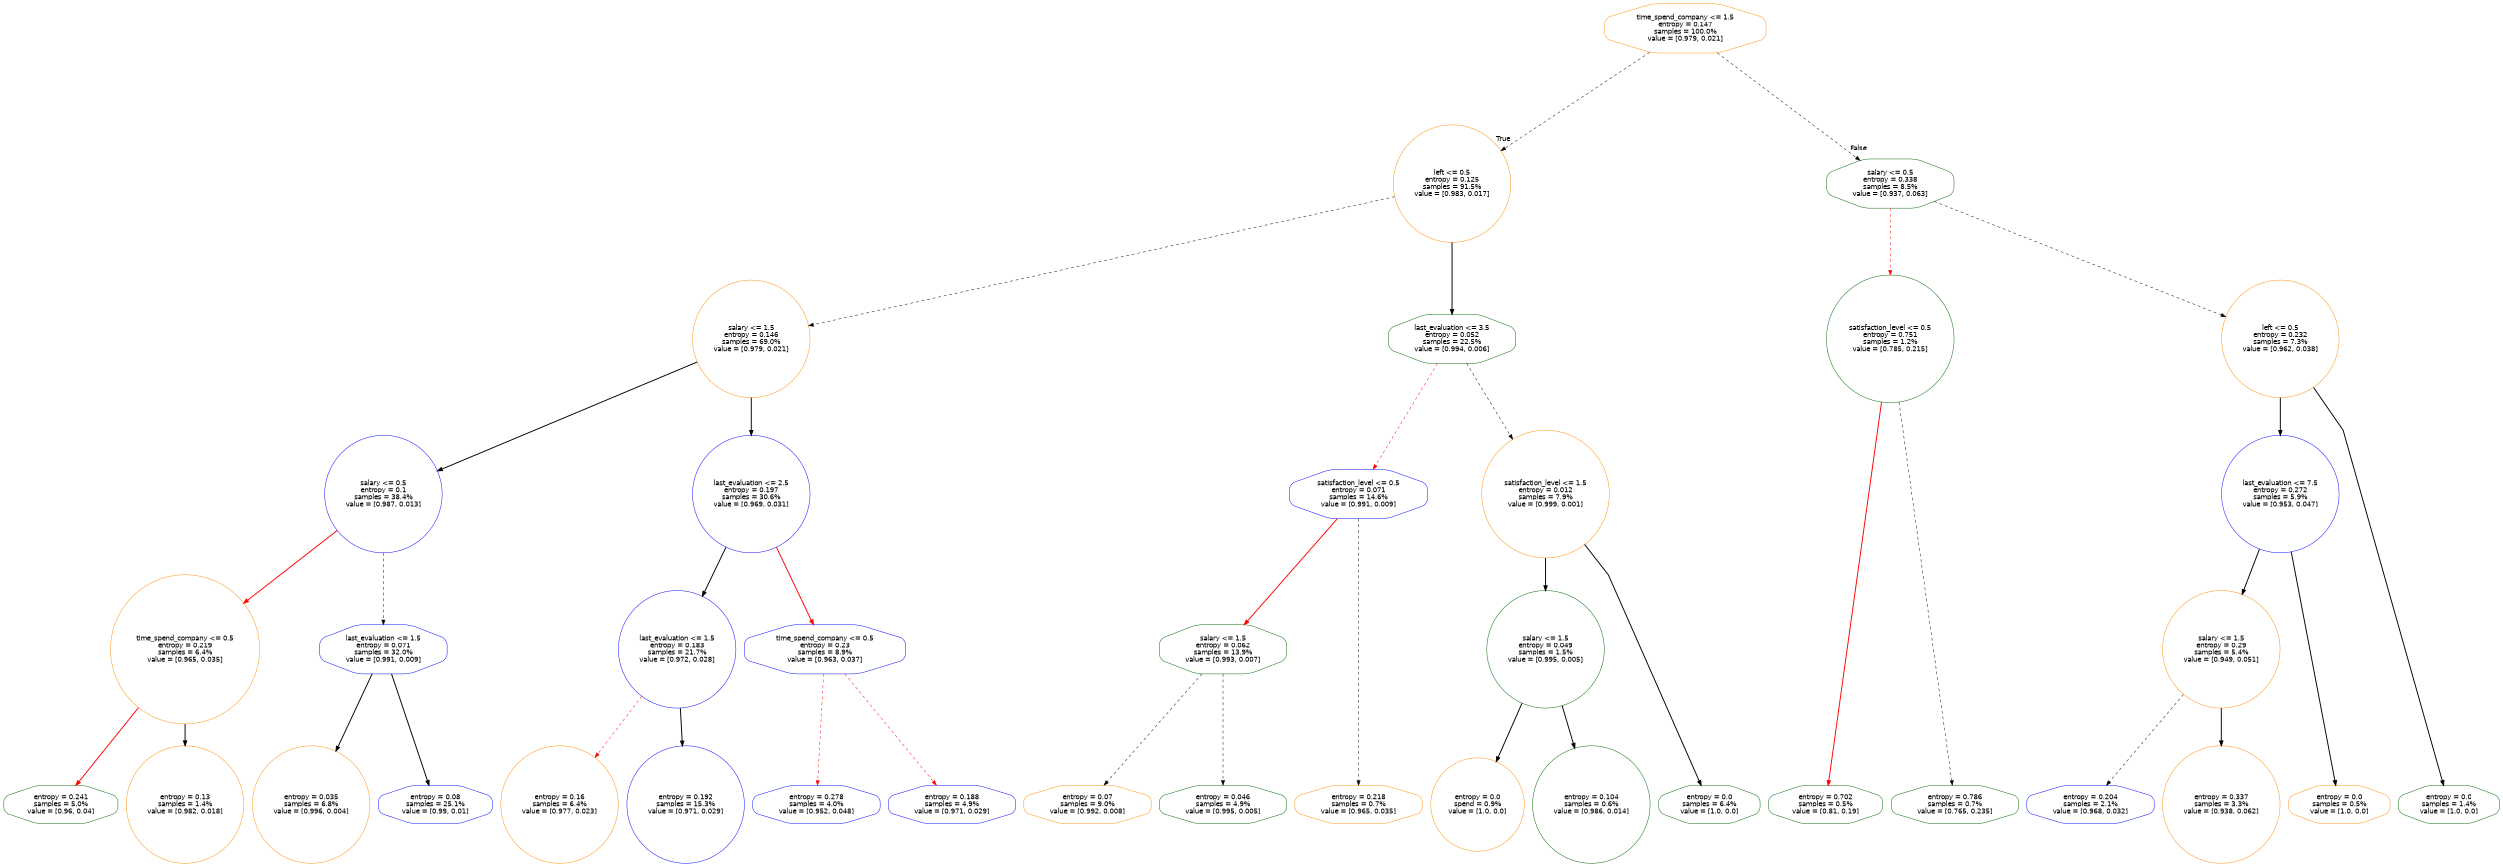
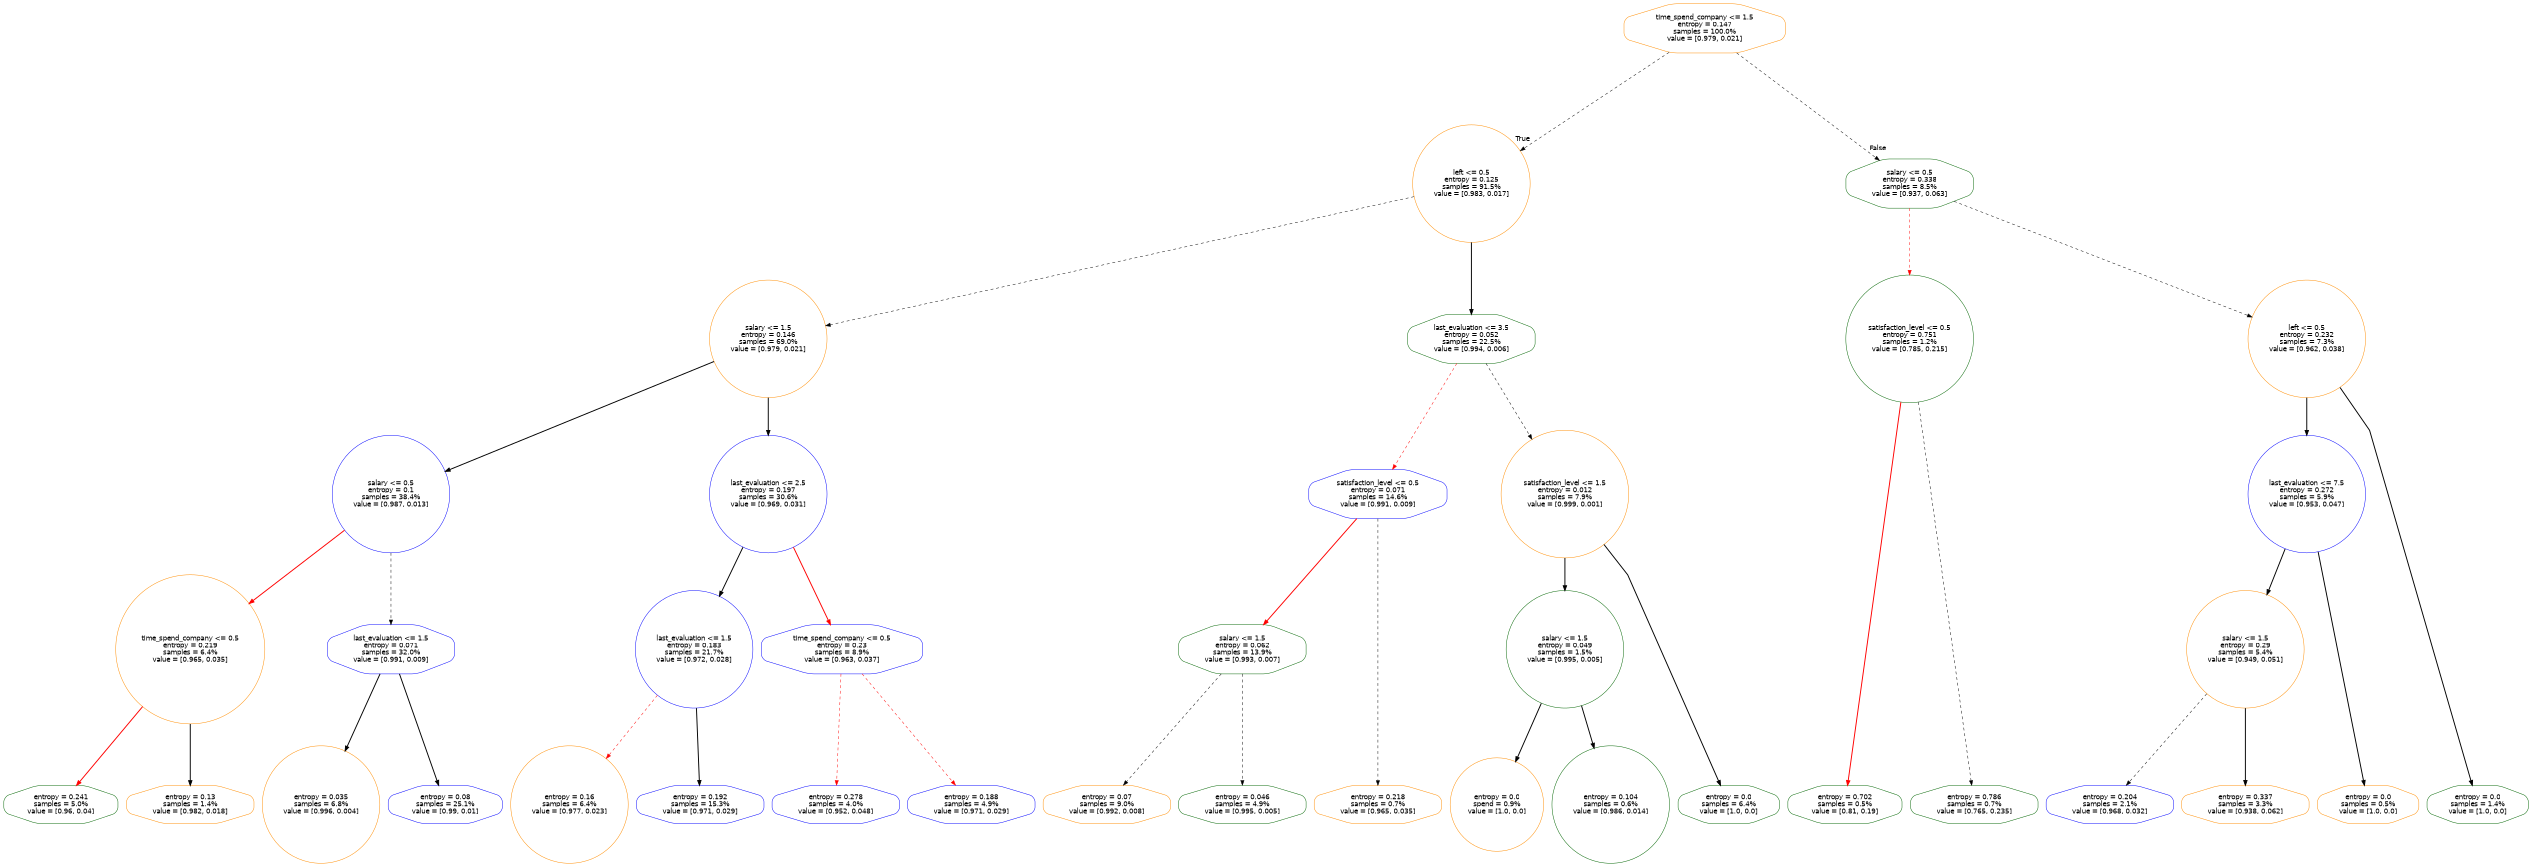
node "entropy = 0.13 samples = 1.4% value = [0.982, 0.018]": shape circle -> octagon
node "entropy = 0.192 samples = 15.3% value = [0.971, 0.029]": shape circle -> octagon
node "entropy = 0.337 samples = 3.3% value = [0.938, 0.062]": shape circle -> octagon
